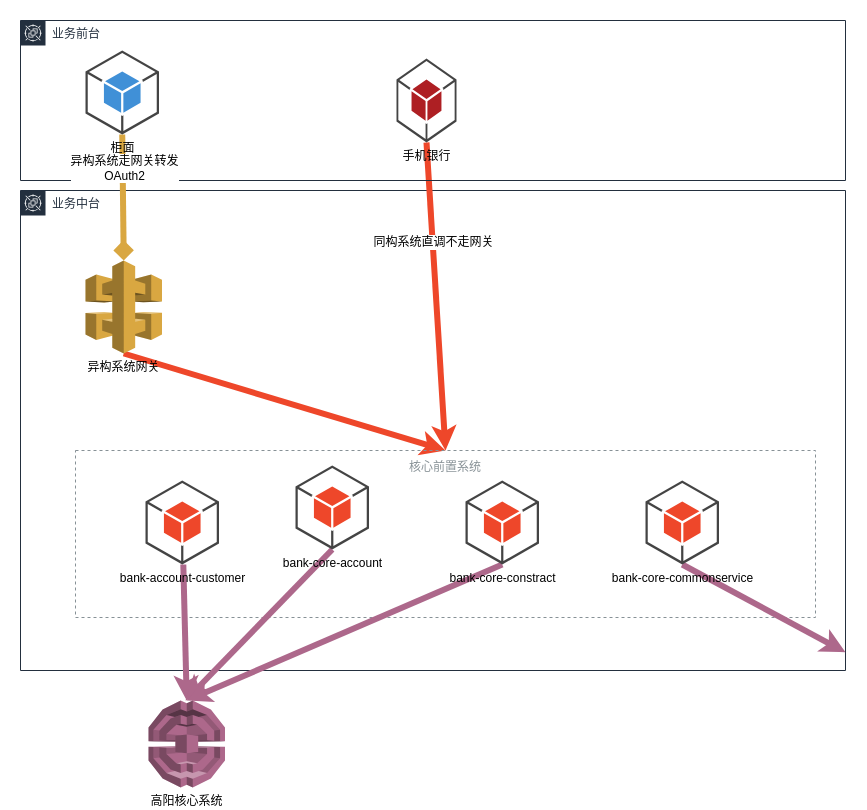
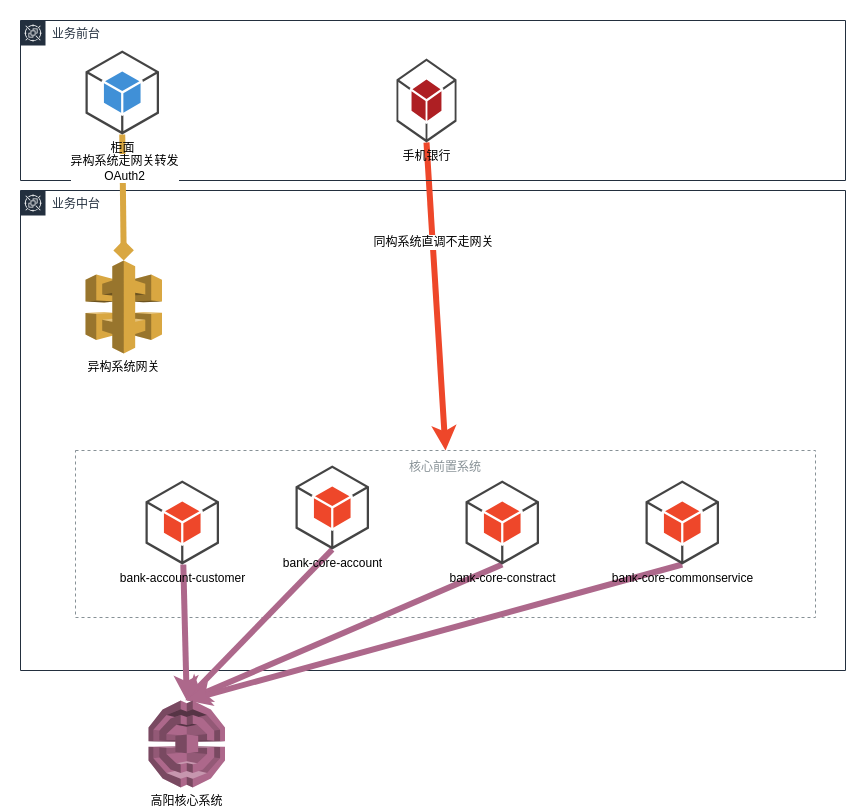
edge "异构系统网关" -> "核心前置系统": removed
edge "bank-core-commonservice" -> "业务中台": now "bank-core-commonservice" -> "高阳核心系统"
